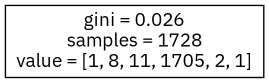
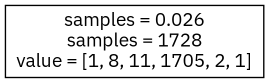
node "gini = 0.026 samples = 1728 value = [1, 8, 11, 1705, 2, 1]": label "gini = 0.026 samples = 1728 value = [1, 8, 11, 1705, 2, 1]" -> "samples = 0.026 samples = 1728 value = [1, 8, 11, 1705, 2, 1]"
